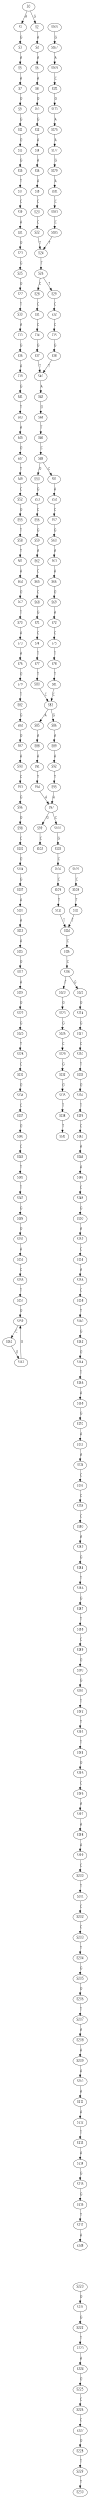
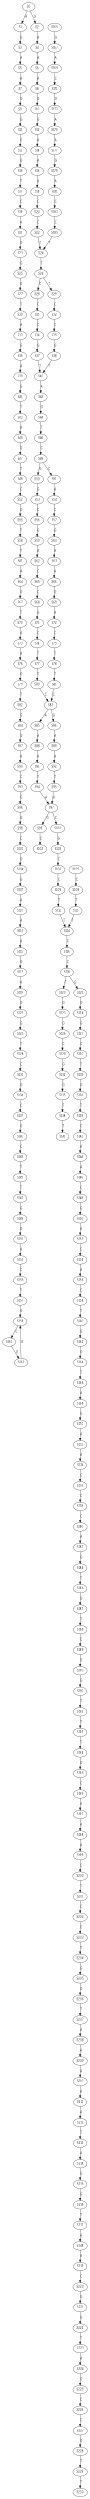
node "S219": added
